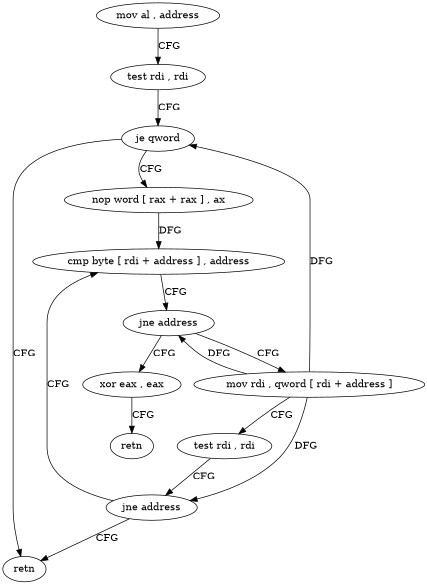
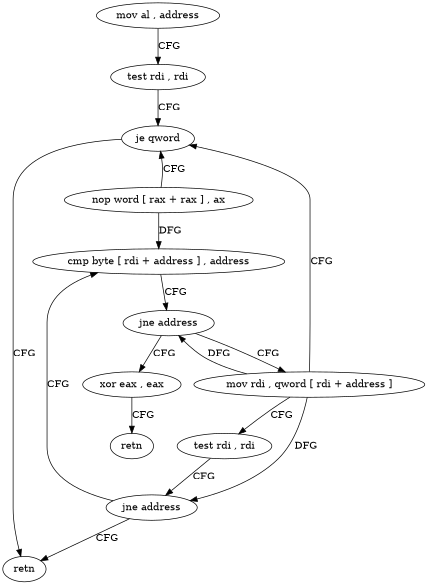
edge "je qword" -> "nop word [ rax + rax ] , ax": reversed
edge "mov rdi , qword [ rdi + address ]" -> "je qword": label "DFG" -> "CFG"
